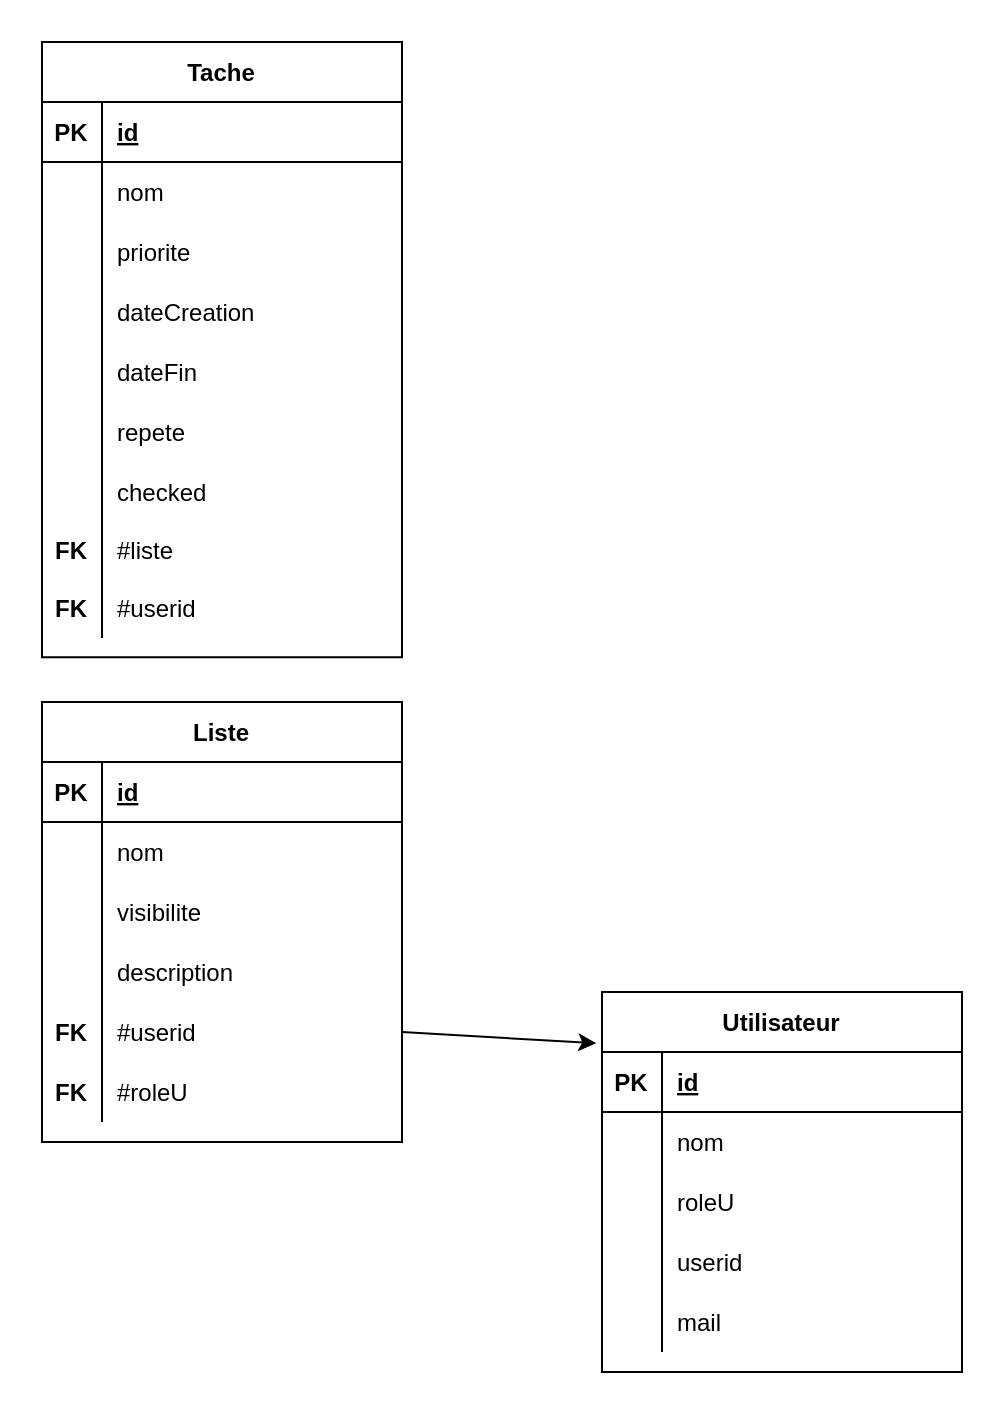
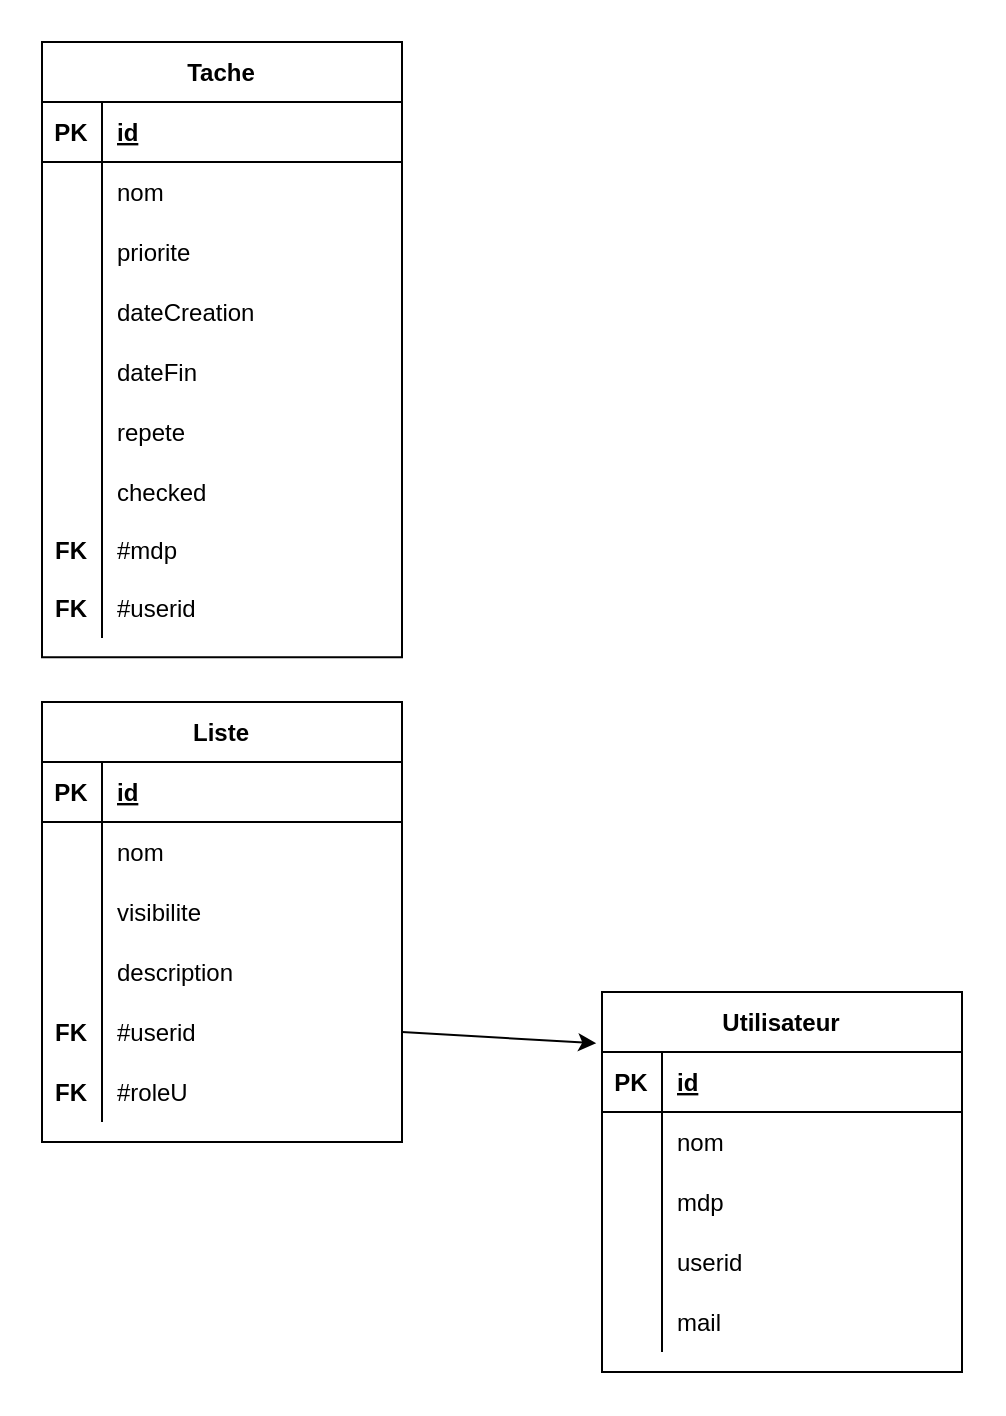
node "#liste": label "#liste" -> "#mdp"
node "roleU": label "roleU" -> "mdp"
